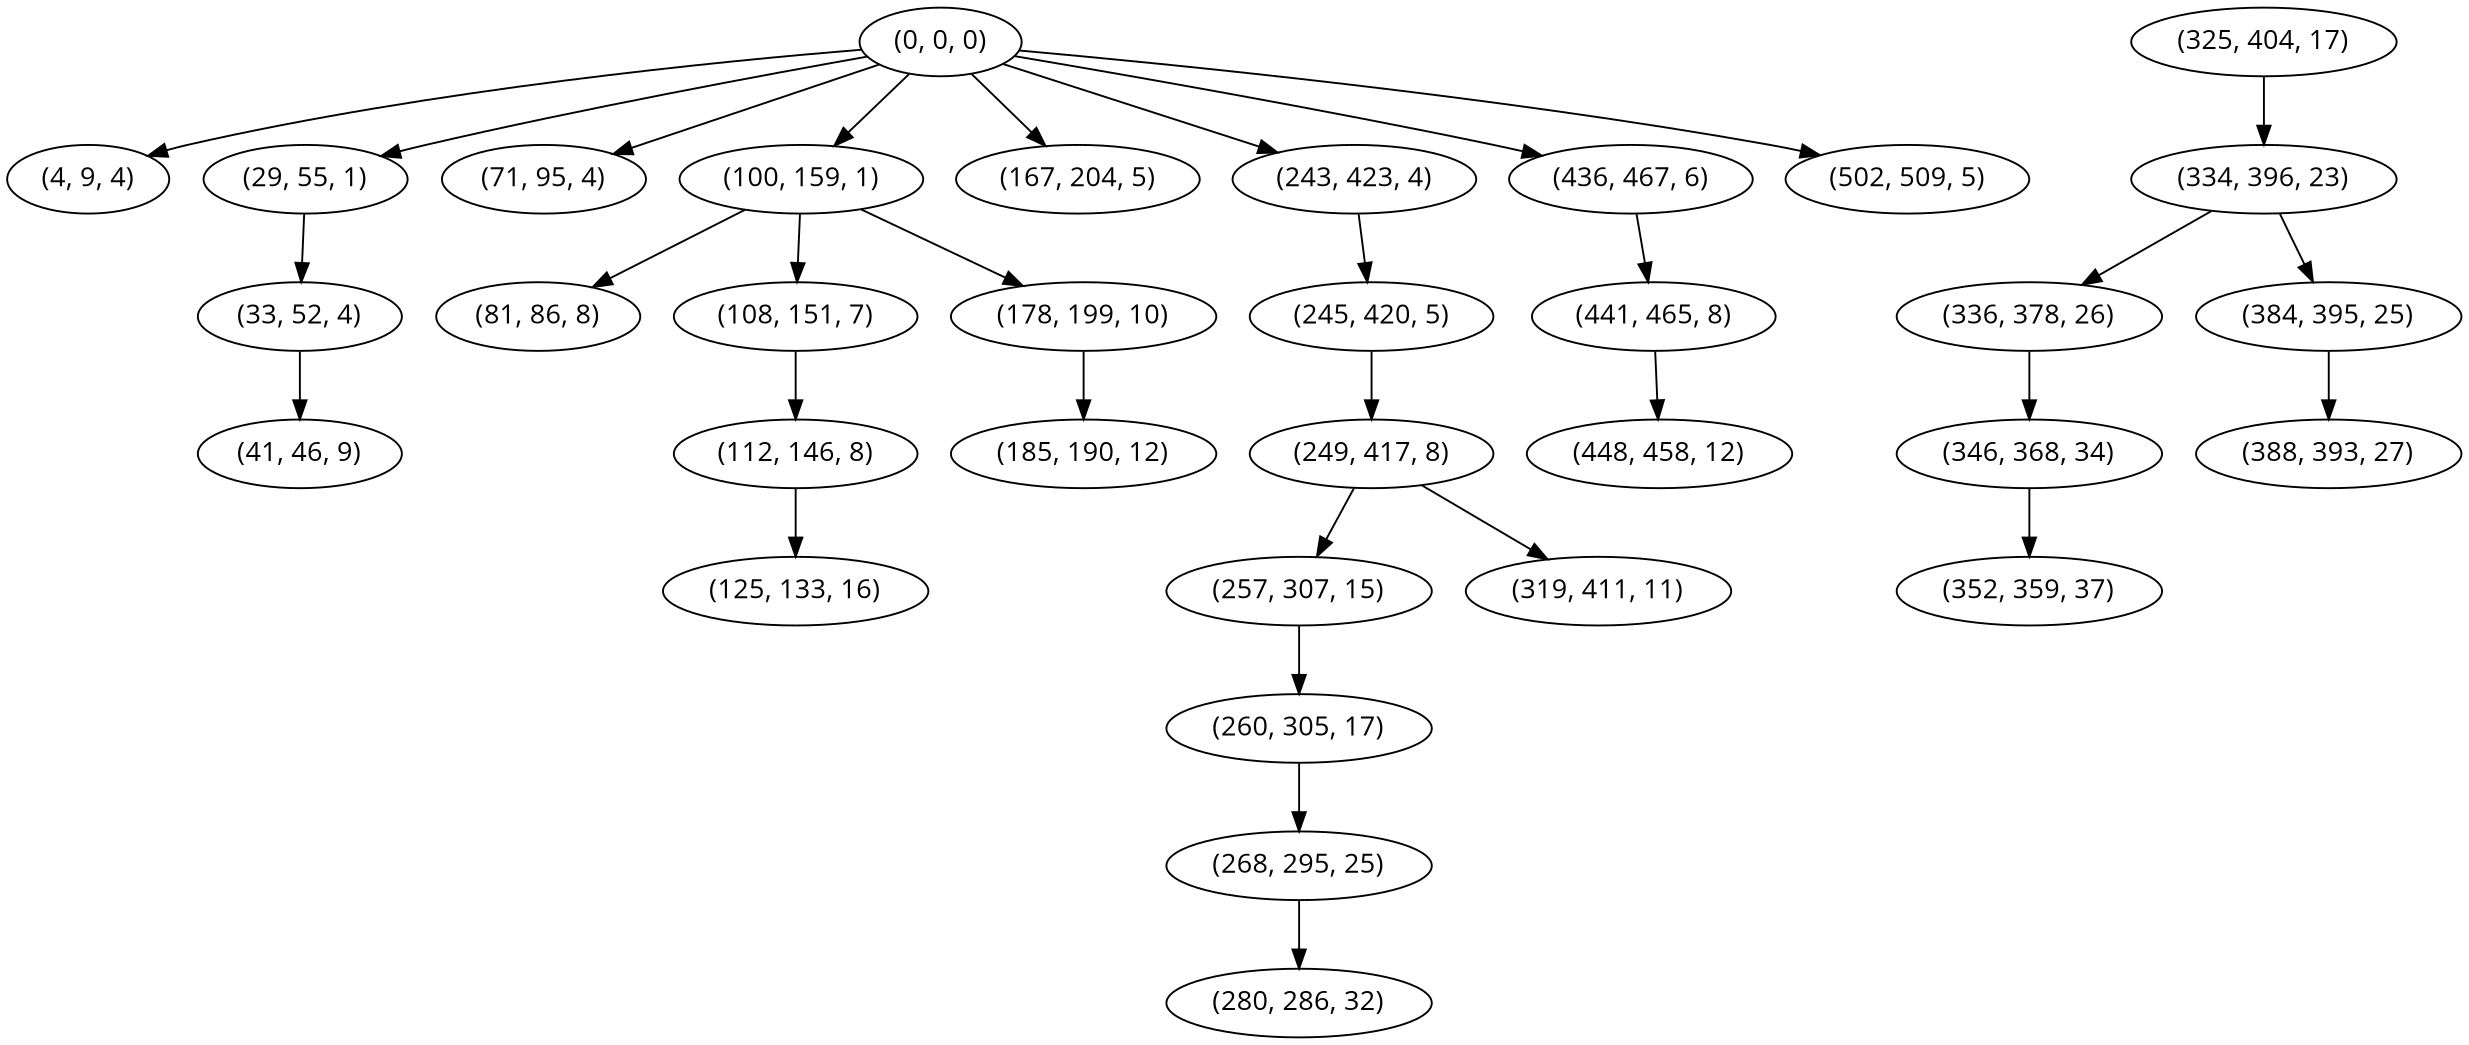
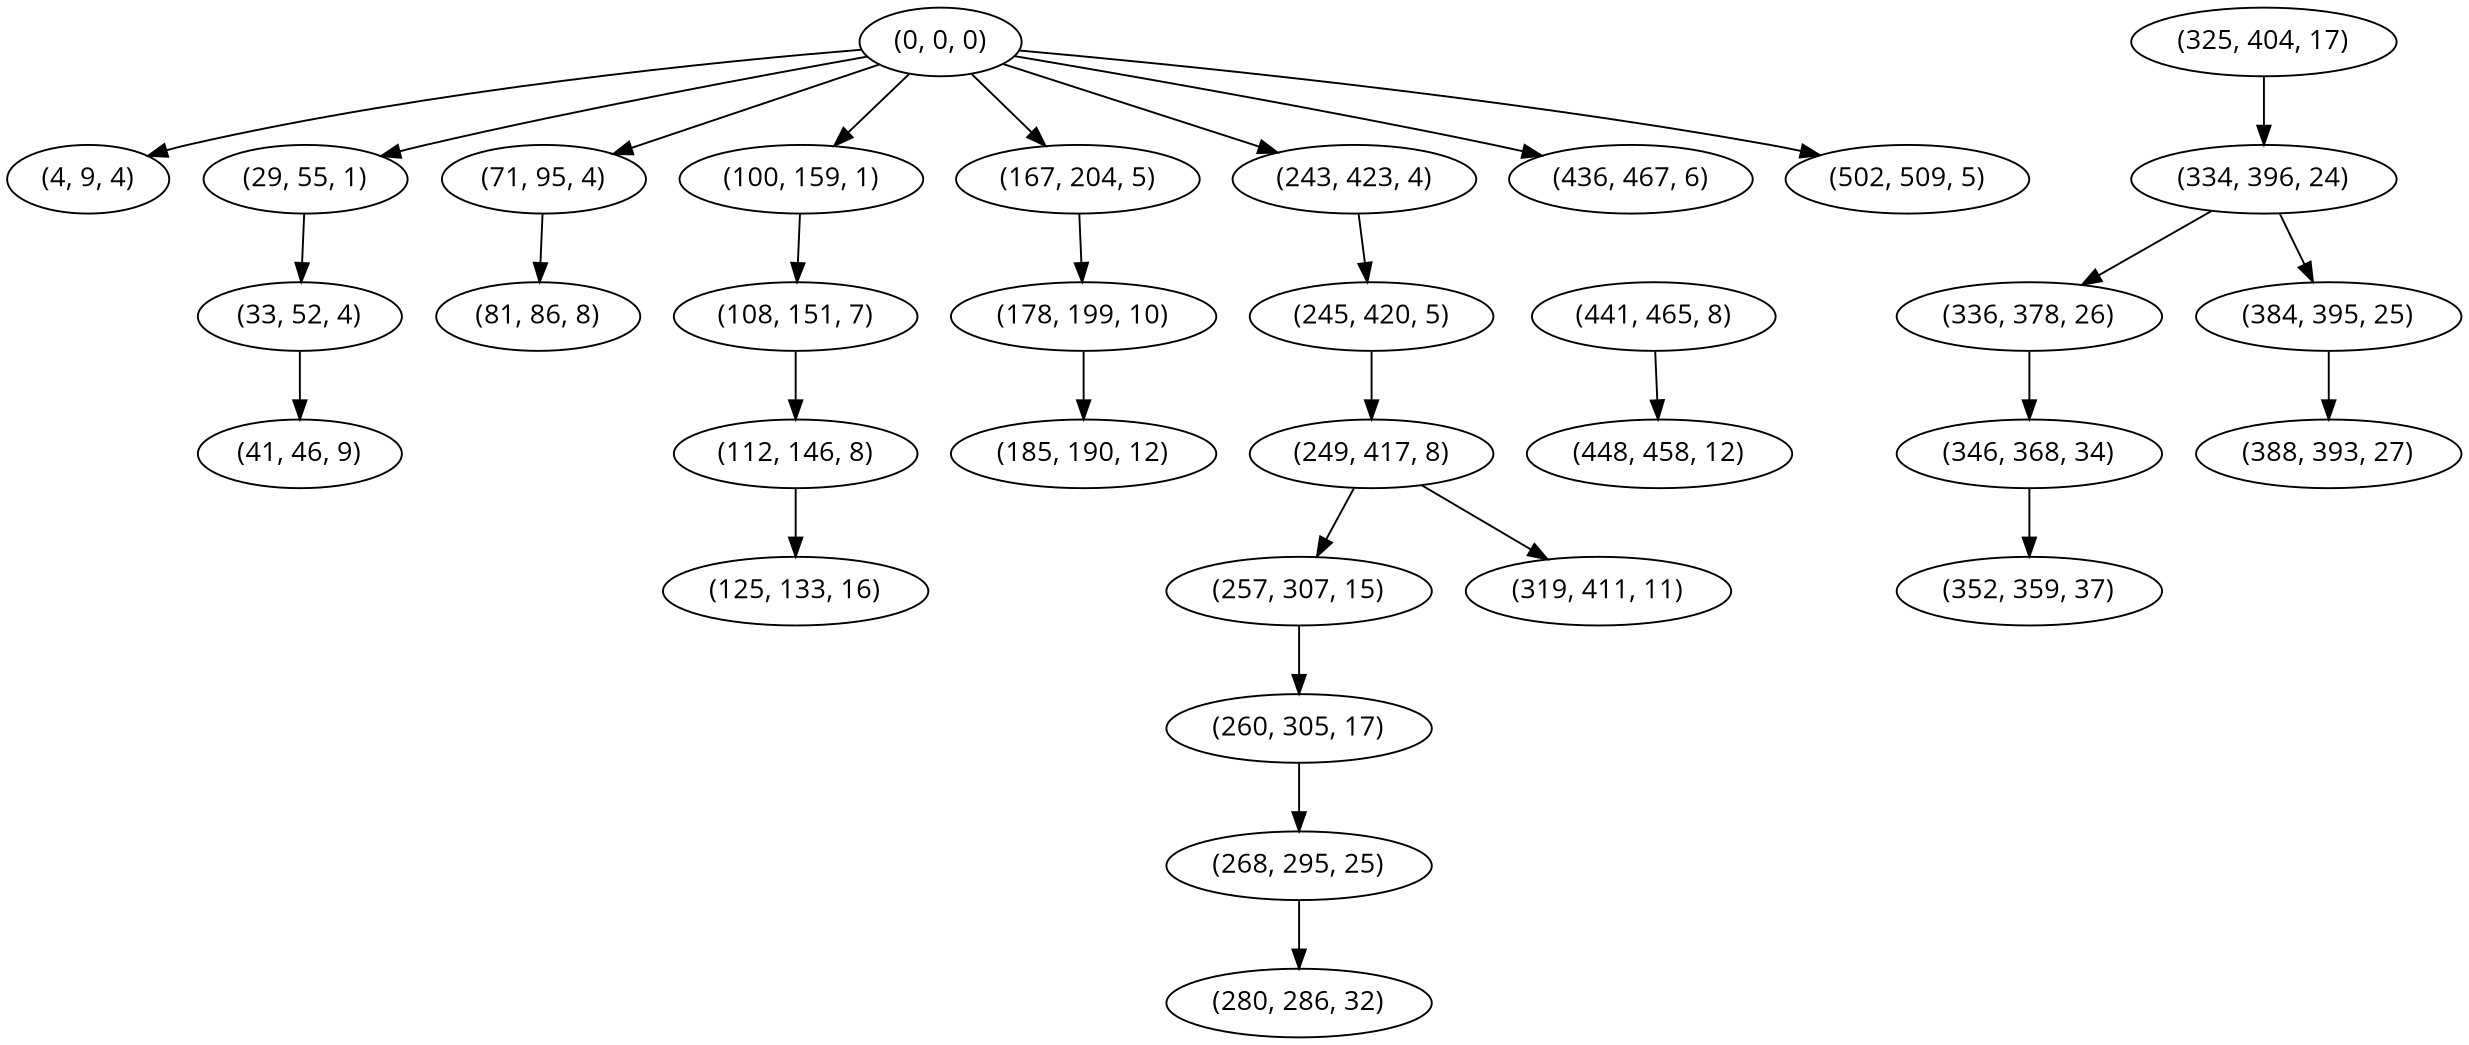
node "(334, 396, 23)": label "(334, 396, 23)" -> "(334, 396, 24)"
edge "(436, 467, 6)" -> "(441, 465, 8)": removed
edge "(100, 159, 1)" -> "(81, 86, 8)": now "(71, 95, 4)" -> "(81, 86, 8)"
edge "(100, 159, 1)" -> "(178, 199, 10)": now "(167, 204, 5)" -> "(178, 199, 10)"
